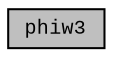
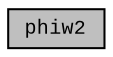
node "phiw3": label "phiw3" -> "phiw2"
